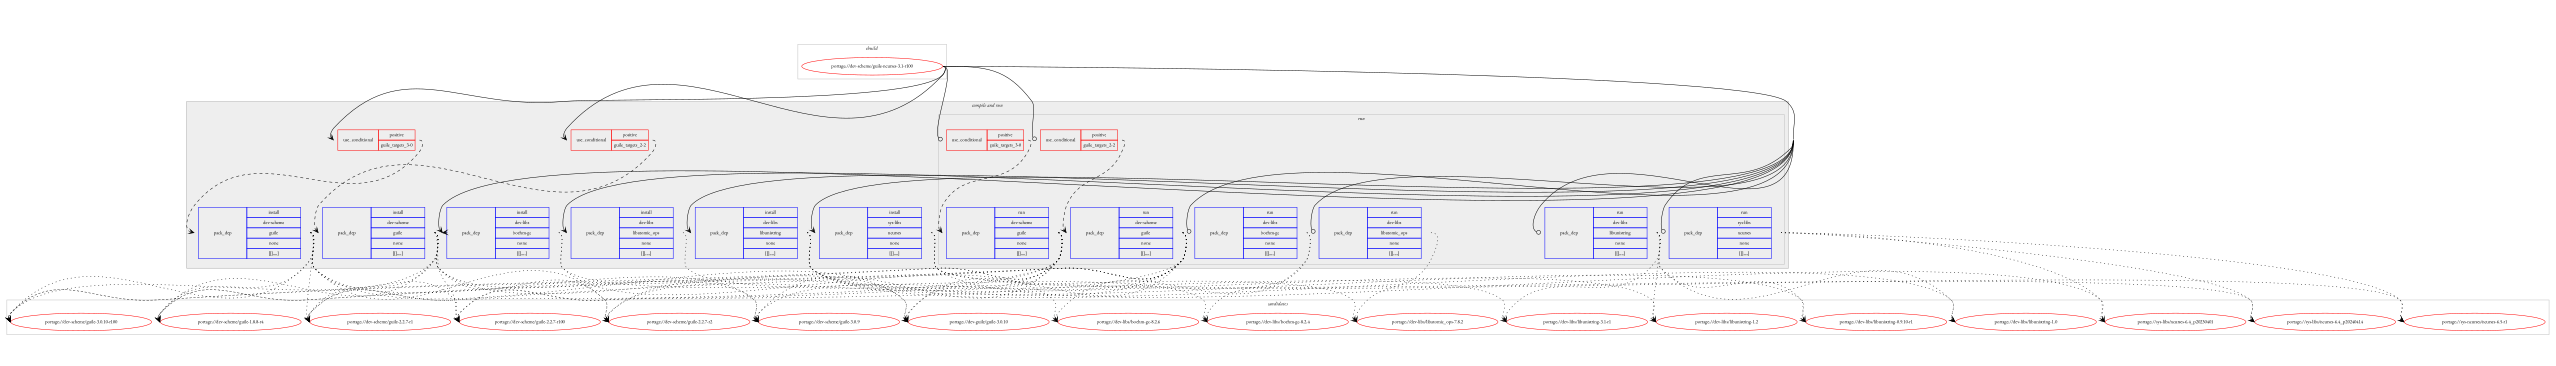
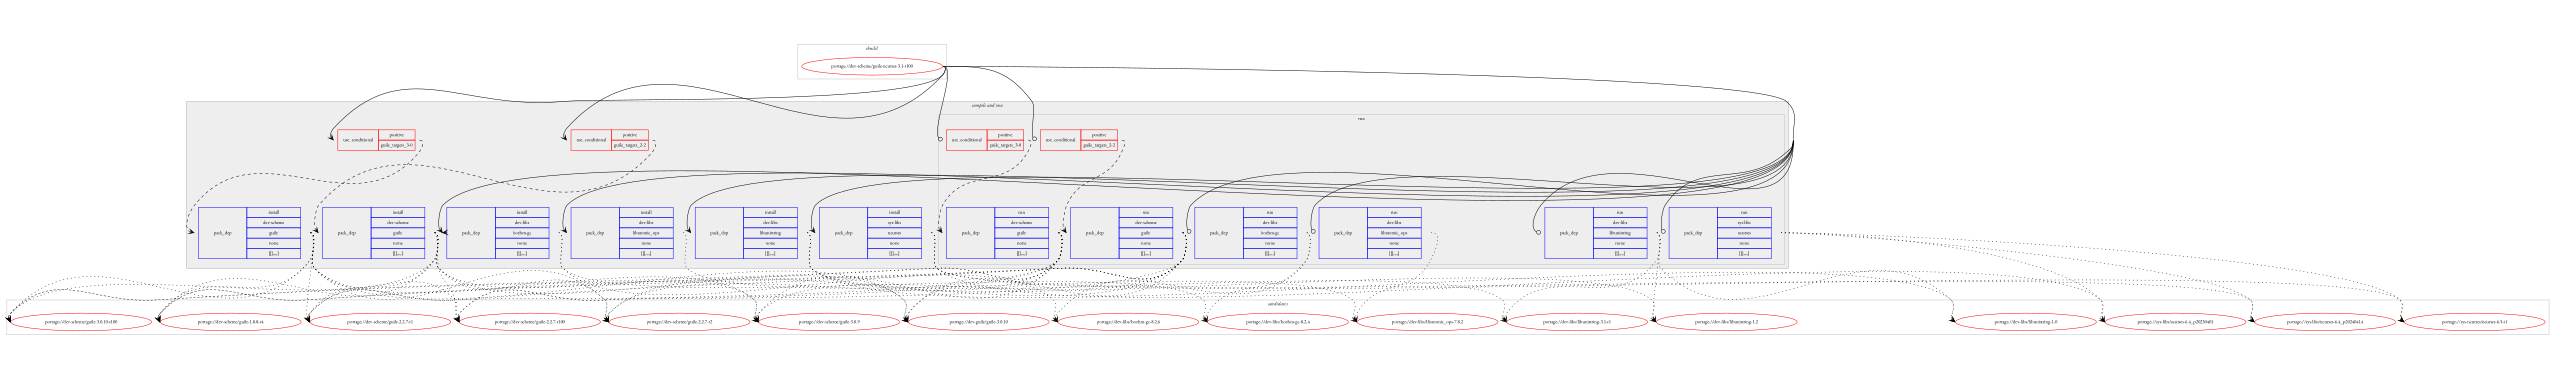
node "portage://dev-libs/libunistring-0.9.10-r1": removed
